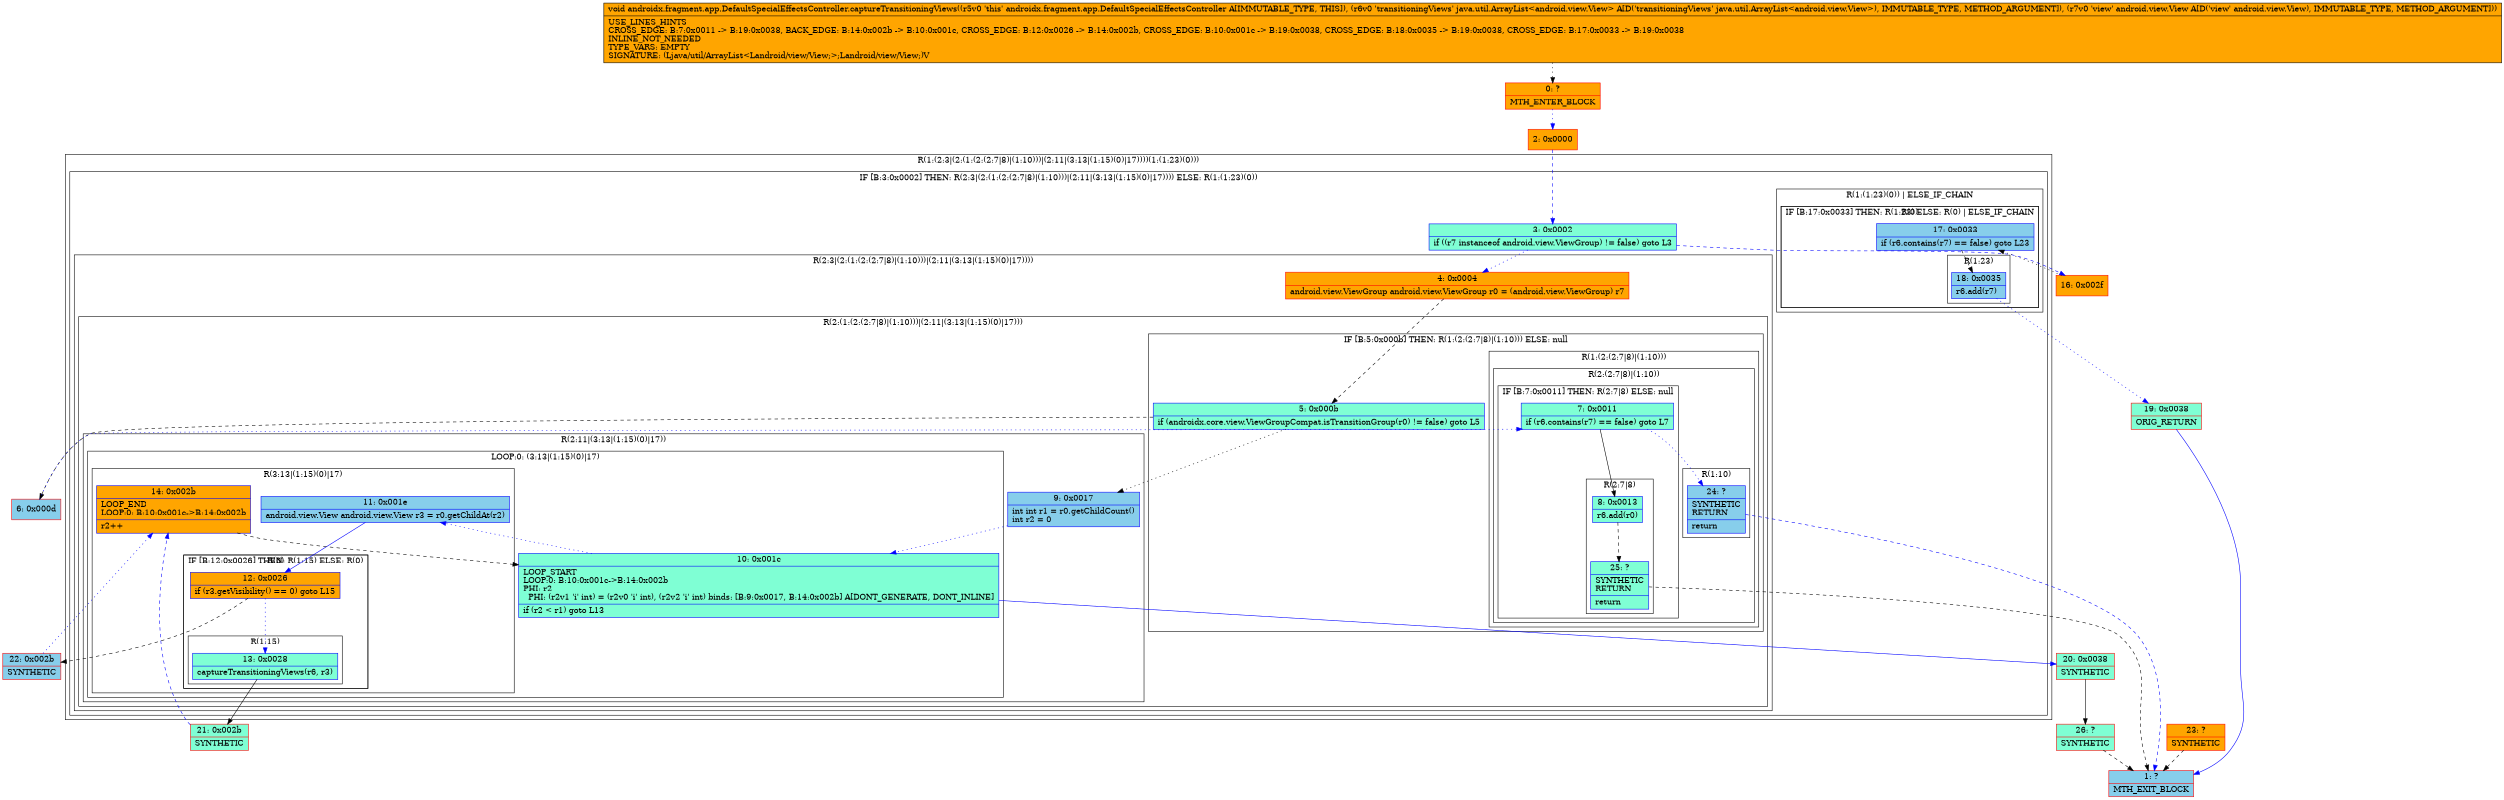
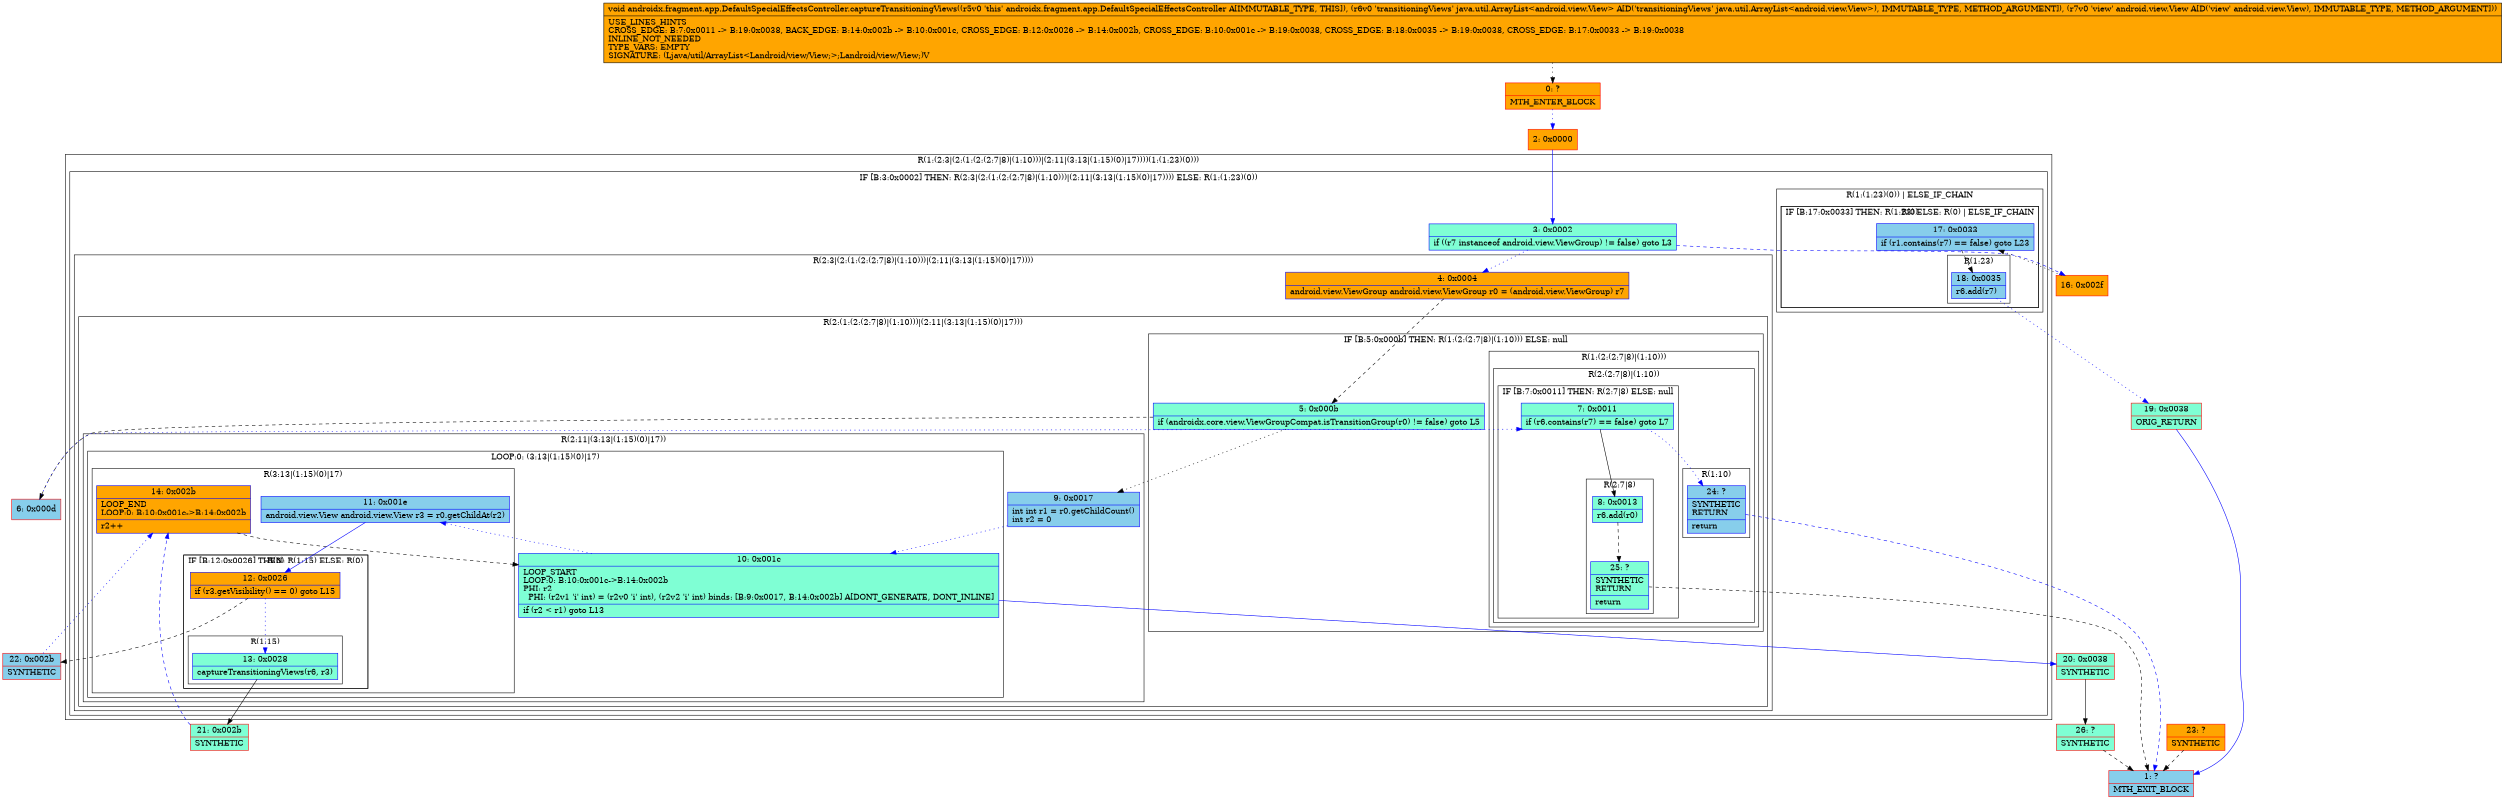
edge "2: 0x0000" -> "3: 0x0002": style dashed -> solid
node "17: 0x0033": text "if (r6.contains(r7) == false) goto L23" -> "if (r1.contains(r7) == false) goto L23"
node "4: 0x0004": color red -> blue
